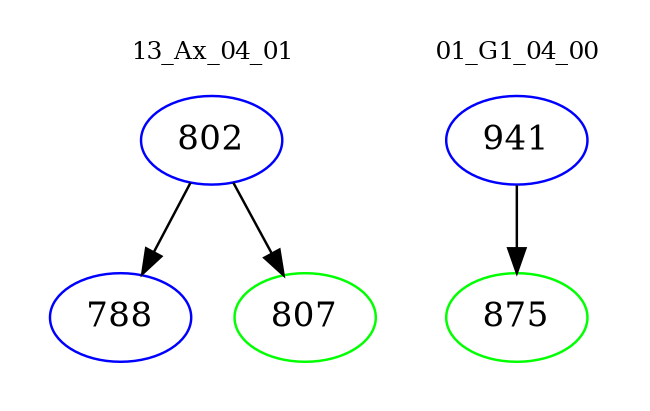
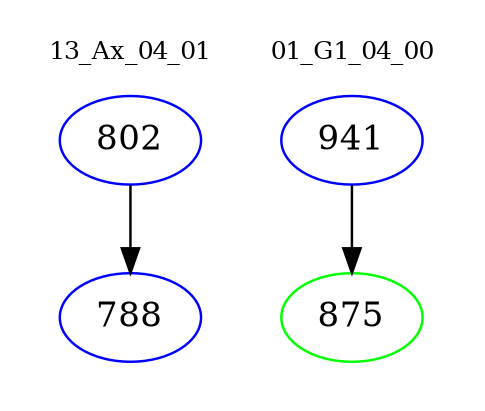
node "807": removed
